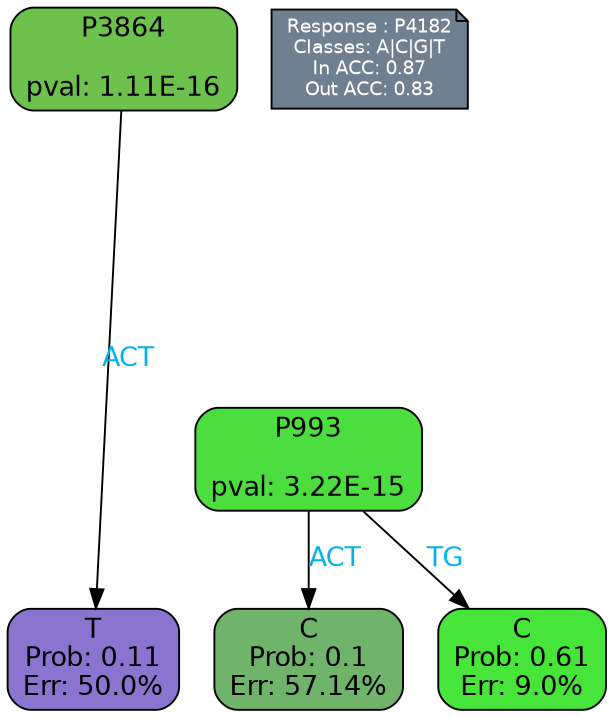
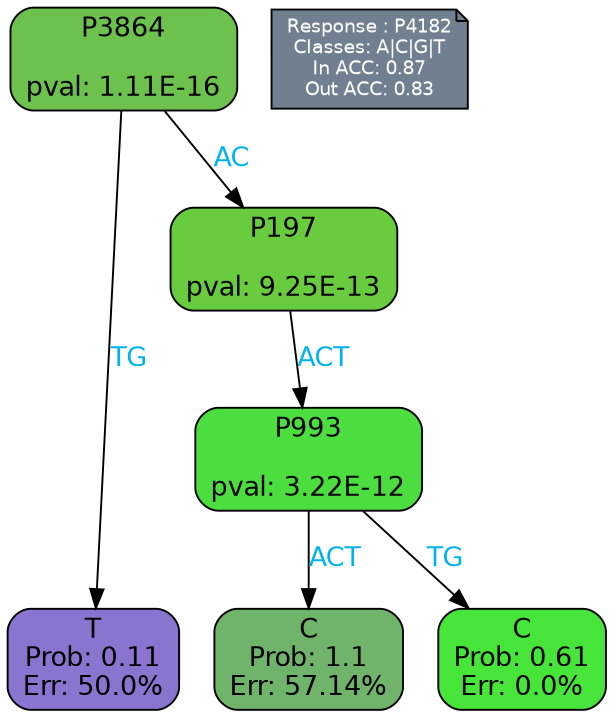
node "P197 pval: 9.25E-13": added
edge "P3864 pval: 1.11E-16" -> "T Prob: 0.11 Err: 50.0%": label "ACT" -> "TG"
node "P993 pval: 3.22E-15": label "P993 pval: 3.22E-15" -> "P993 pval: 3.22E-12"
node "C Prob: 0.1 Err: 57.14%": label "C Prob: 0.1 Err: 57.14%" -> "C Prob: 1.1 Err: 57.14%"
node "C Prob: 0.61 Err: 9.0%": label "C Prob: 0.61 Err: 9.0%" -> "C Prob: 0.61 Err: 0.0%"
